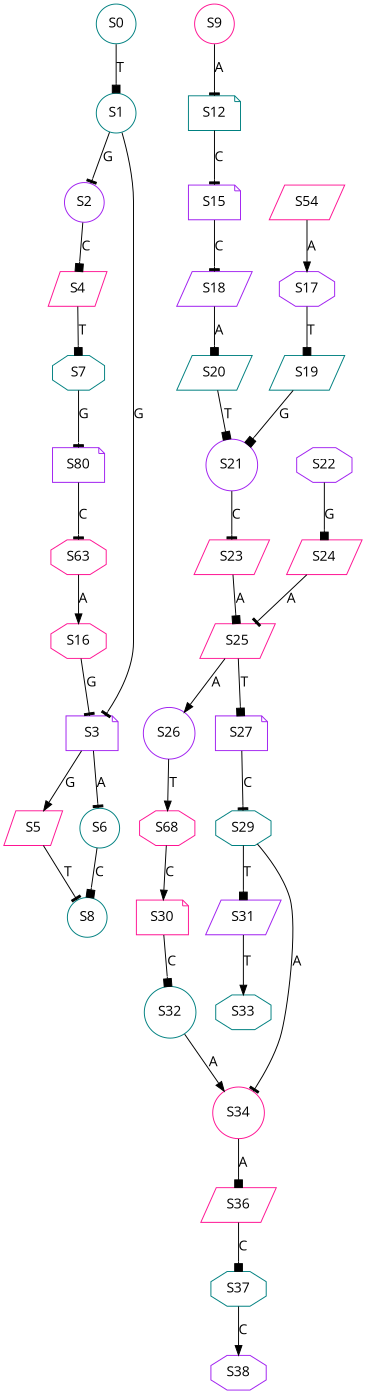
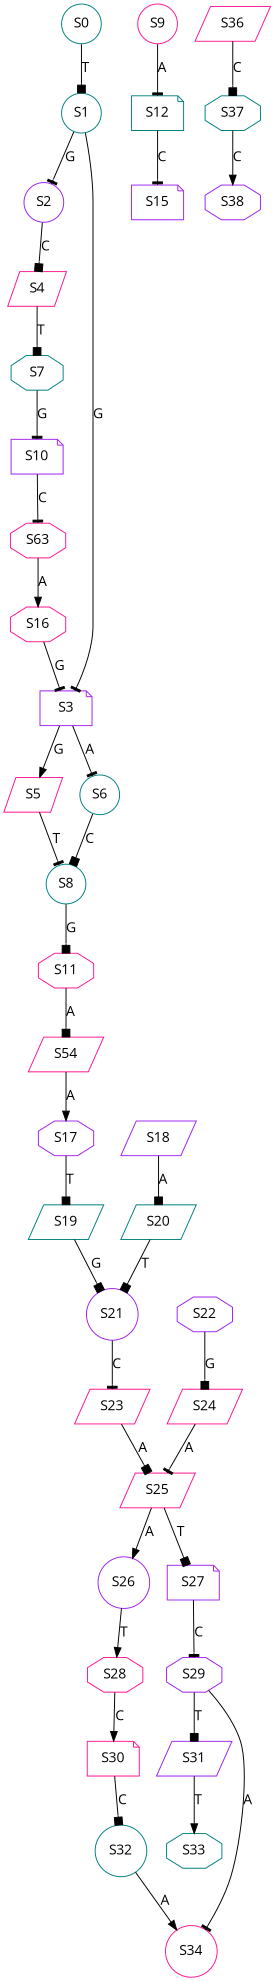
edge "S15" -> "S18": removed, label "C"
node "S80": label "S80" -> "S10"
node "S68": label "S68" -> "S28"
node "S29": color teal -> purple
node "S11": added
edge "S34" -> "S36": removed, label "A"
